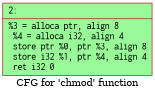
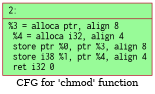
node "2:": text "store i32 %1, ptr %4, align 4" -> "store i38 %1, ptr %4, align 4"
